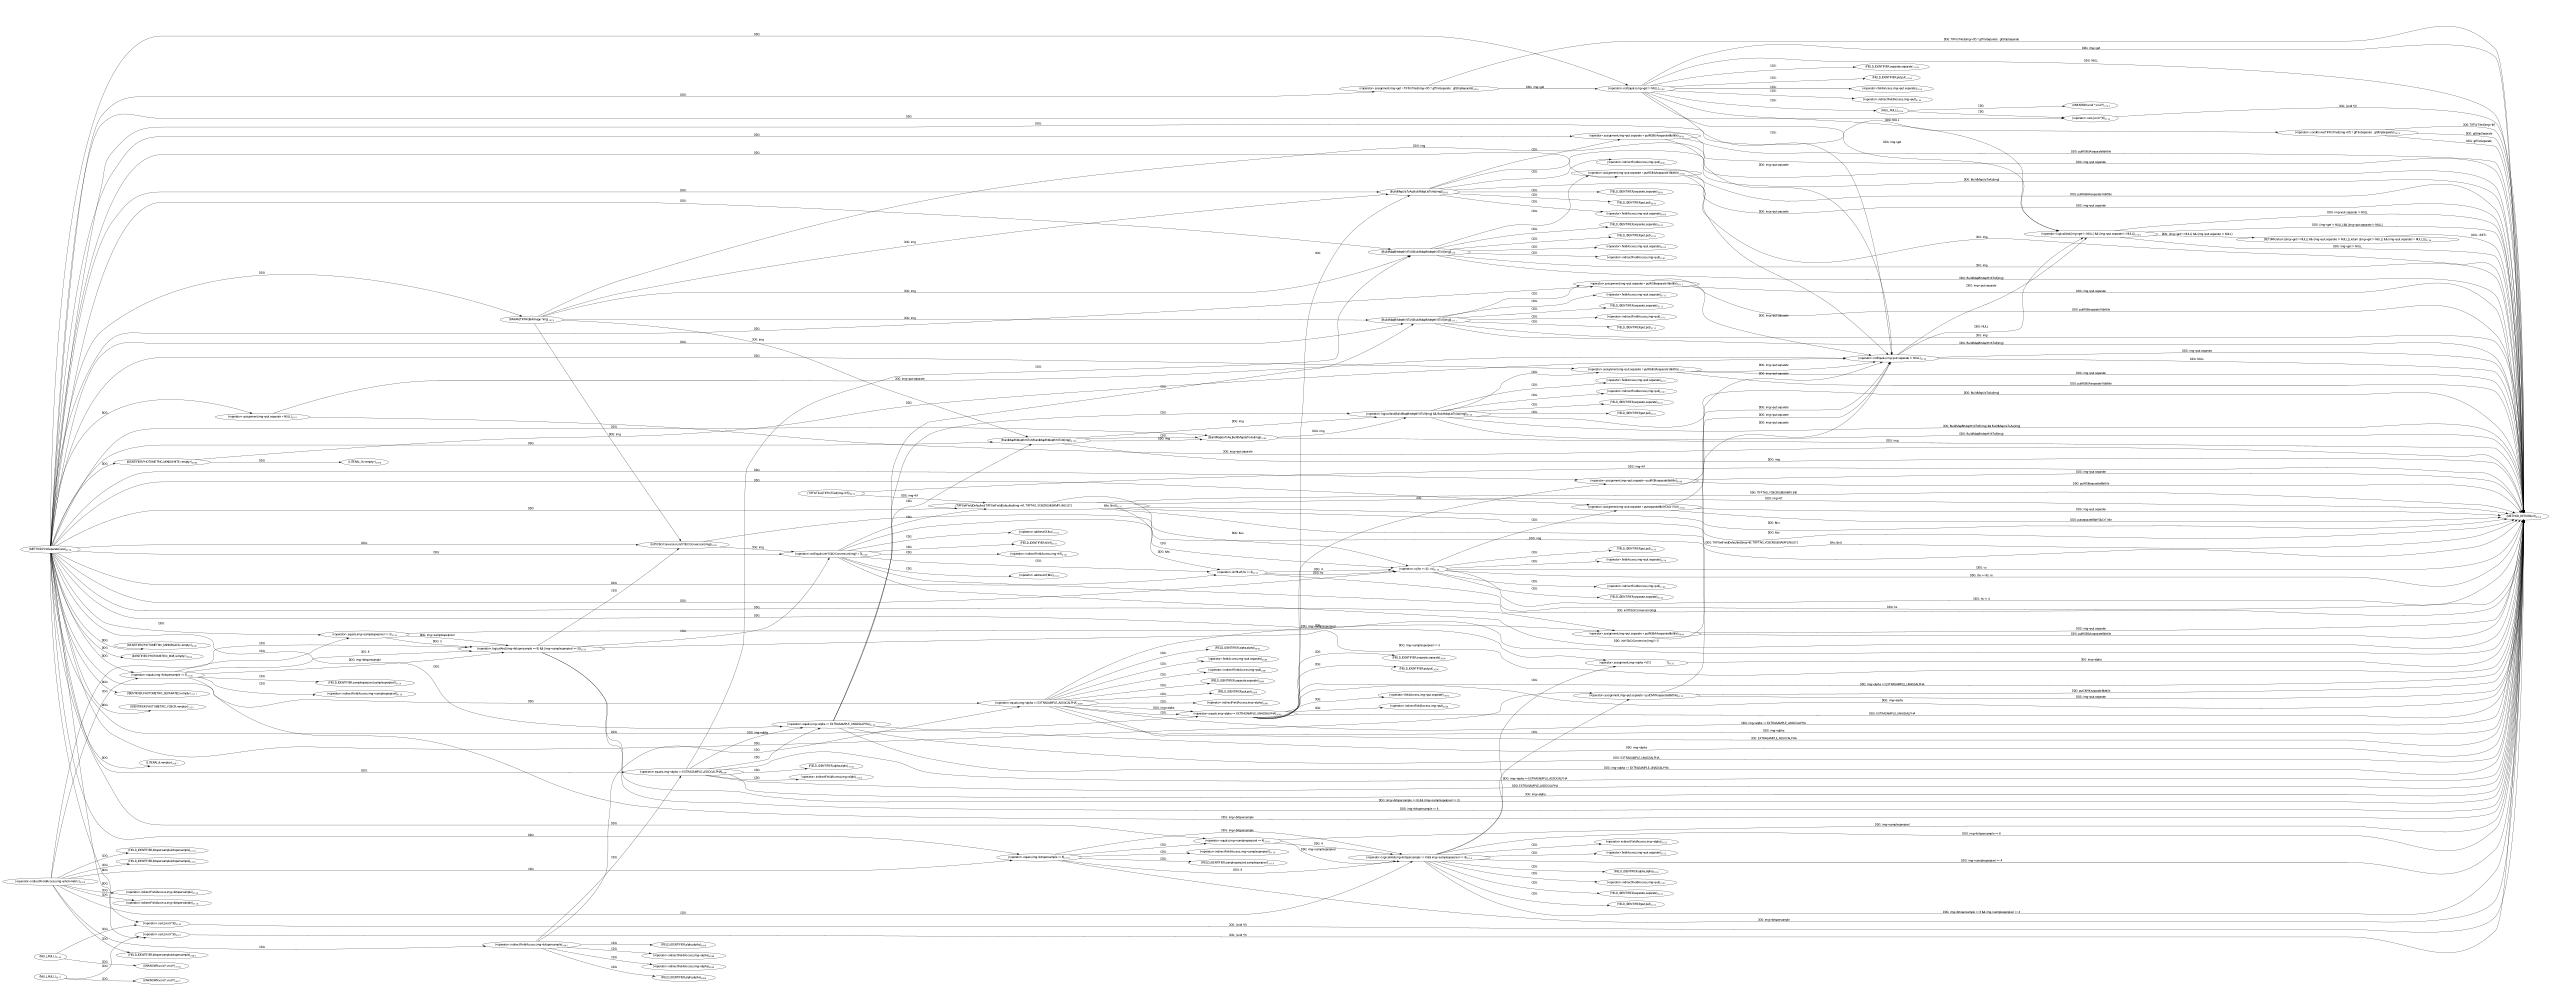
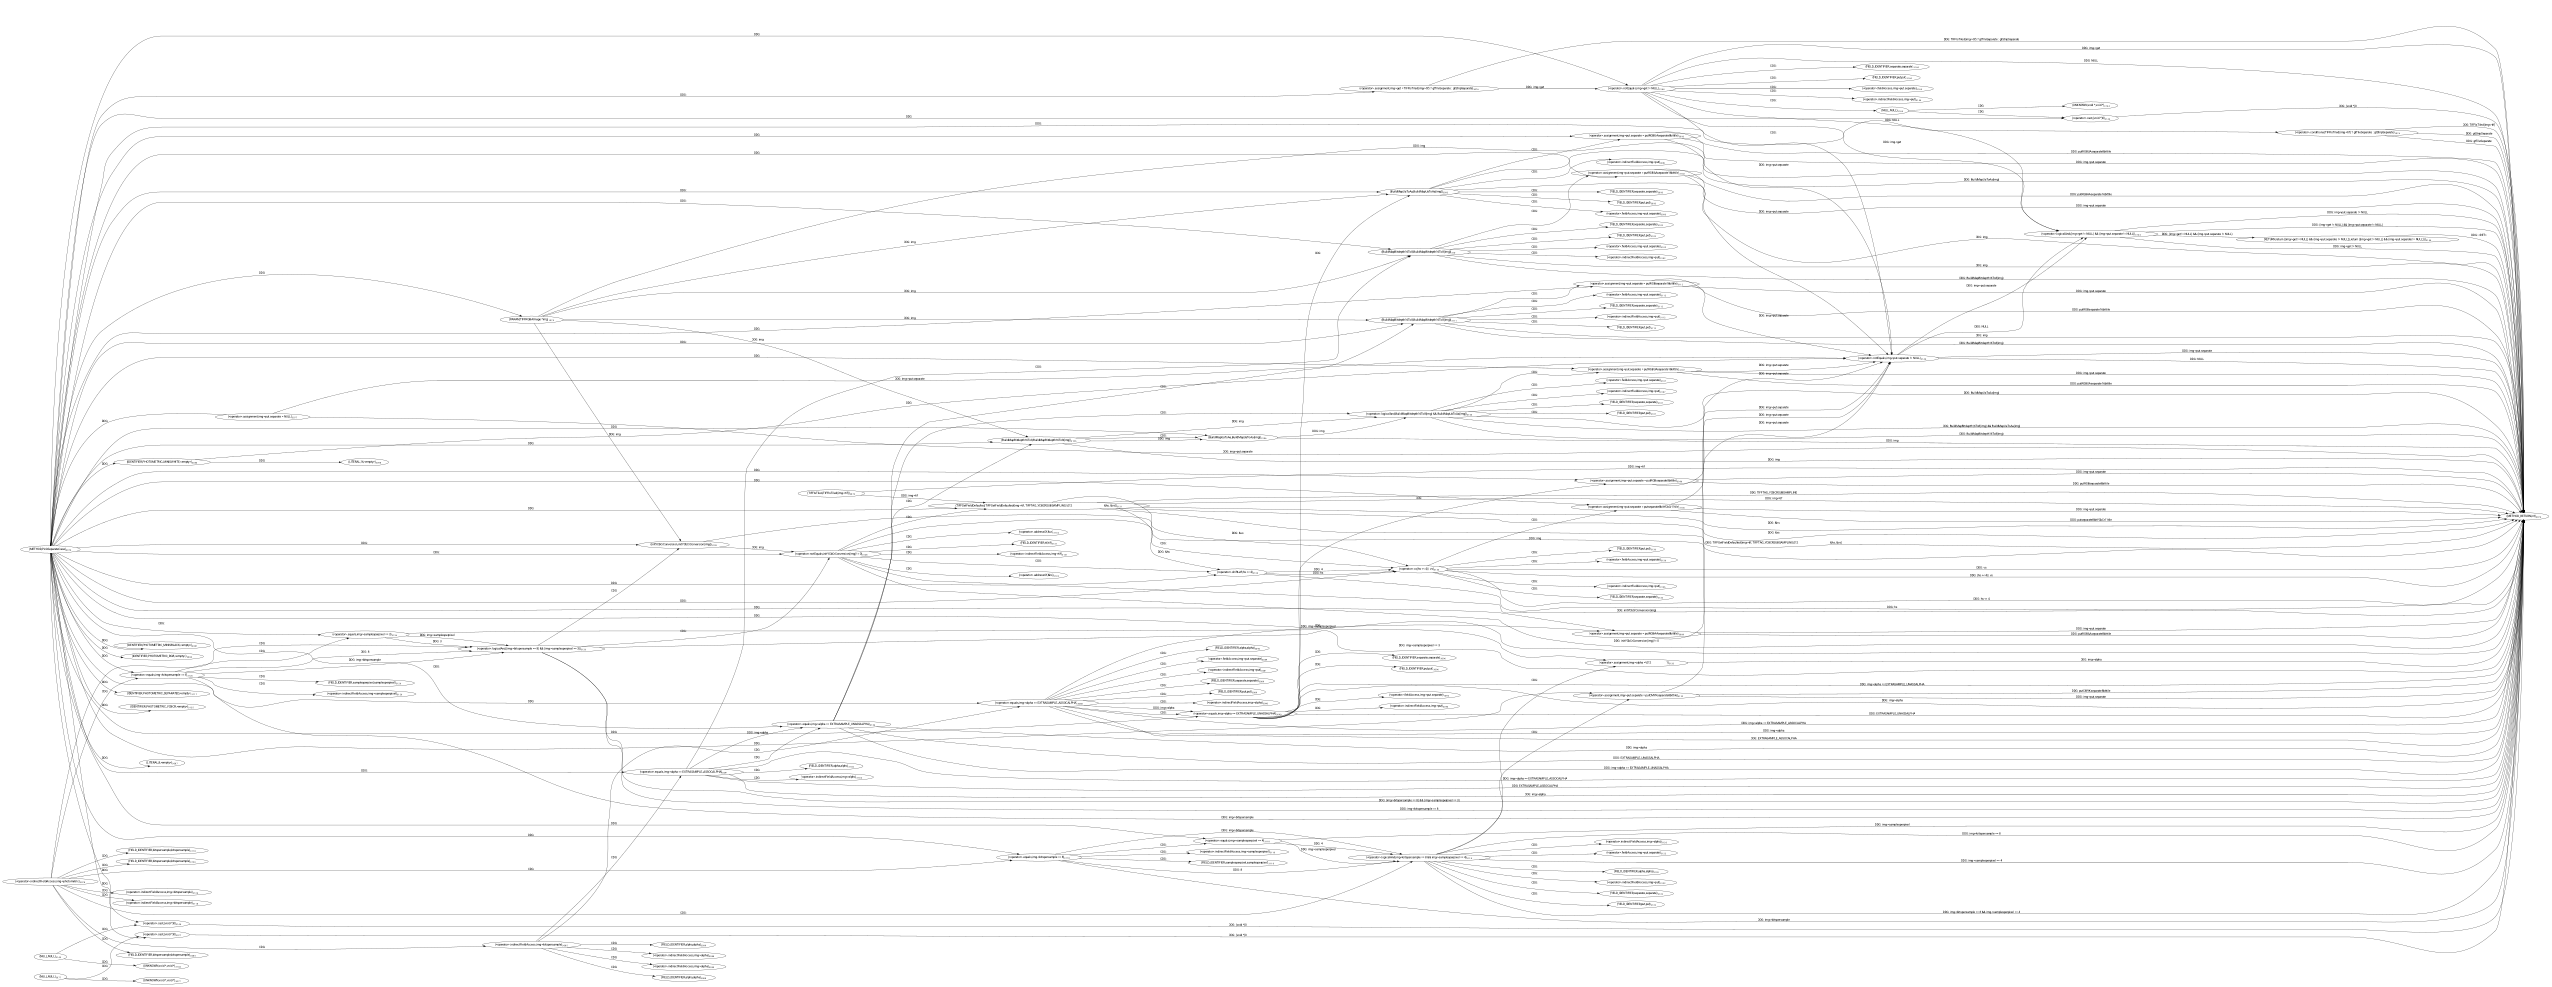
edge "(METHOD,PickSeparateCase)" -> "(<operator>.assignment,img->put.separate = NULL)": reversed
